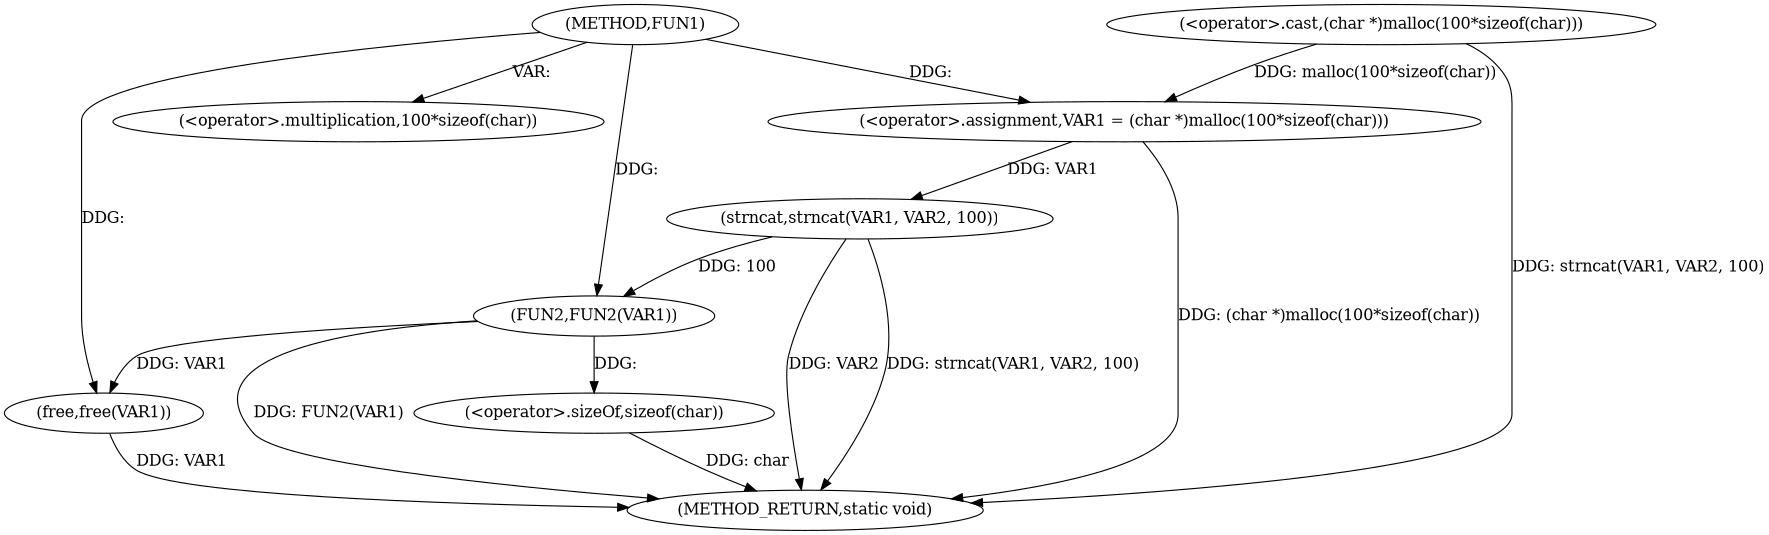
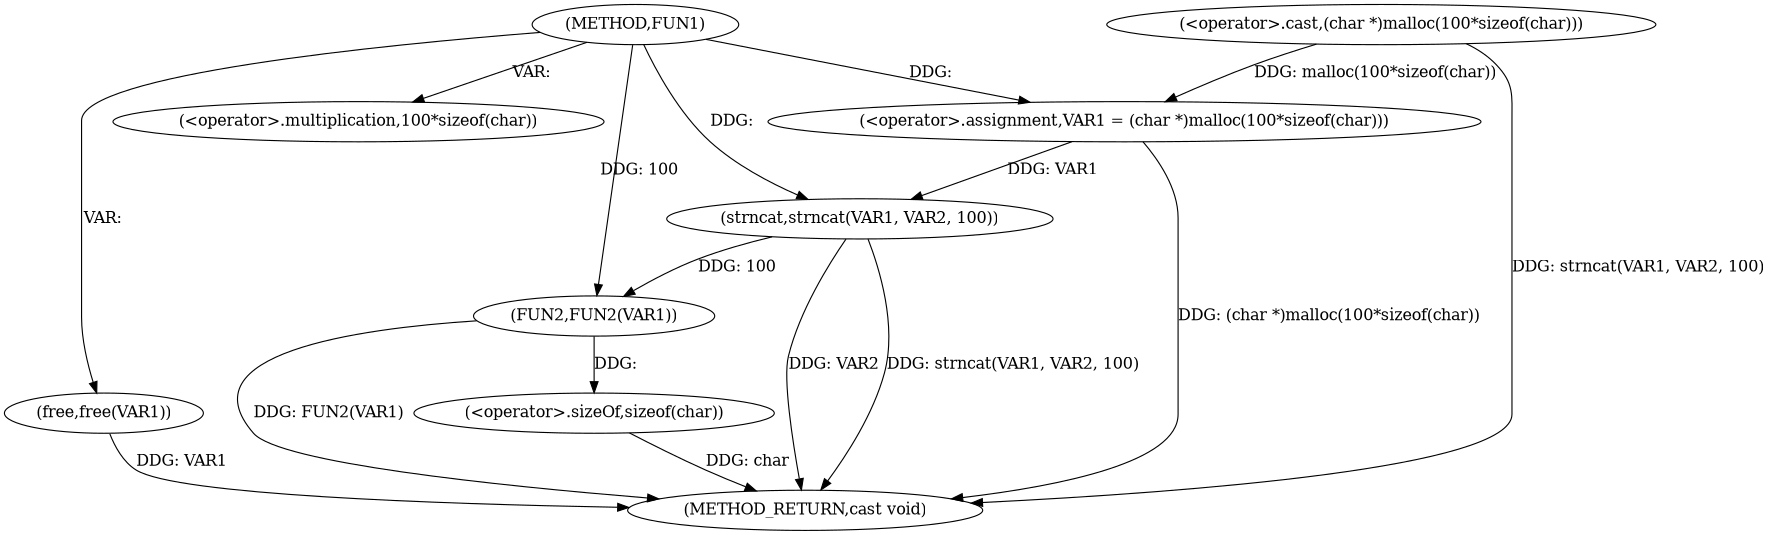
edge "(METHOD,FUN1)" -> "(strncat,strncat(VAR1, VAR2, 100))": added, label "DDG:"
edge "(METHOD,FUN1)" -> "(FUN2,FUN2(VAR1))": label "DDG: " -> "DDG: 100"
edge "(METHOD,FUN1)" -> "(free,free(VAR1))": label "DDG: " -> "VAR: "
edge "(FUN2,FUN2(VAR1))" -> "(free,free(VAR1))": removed, label "DDG: VAR1"
node "(METHOD_RETURN,static void)": label "(METHOD_RETURN,static void)" -> "(METHOD_RETURN,cast void)"
